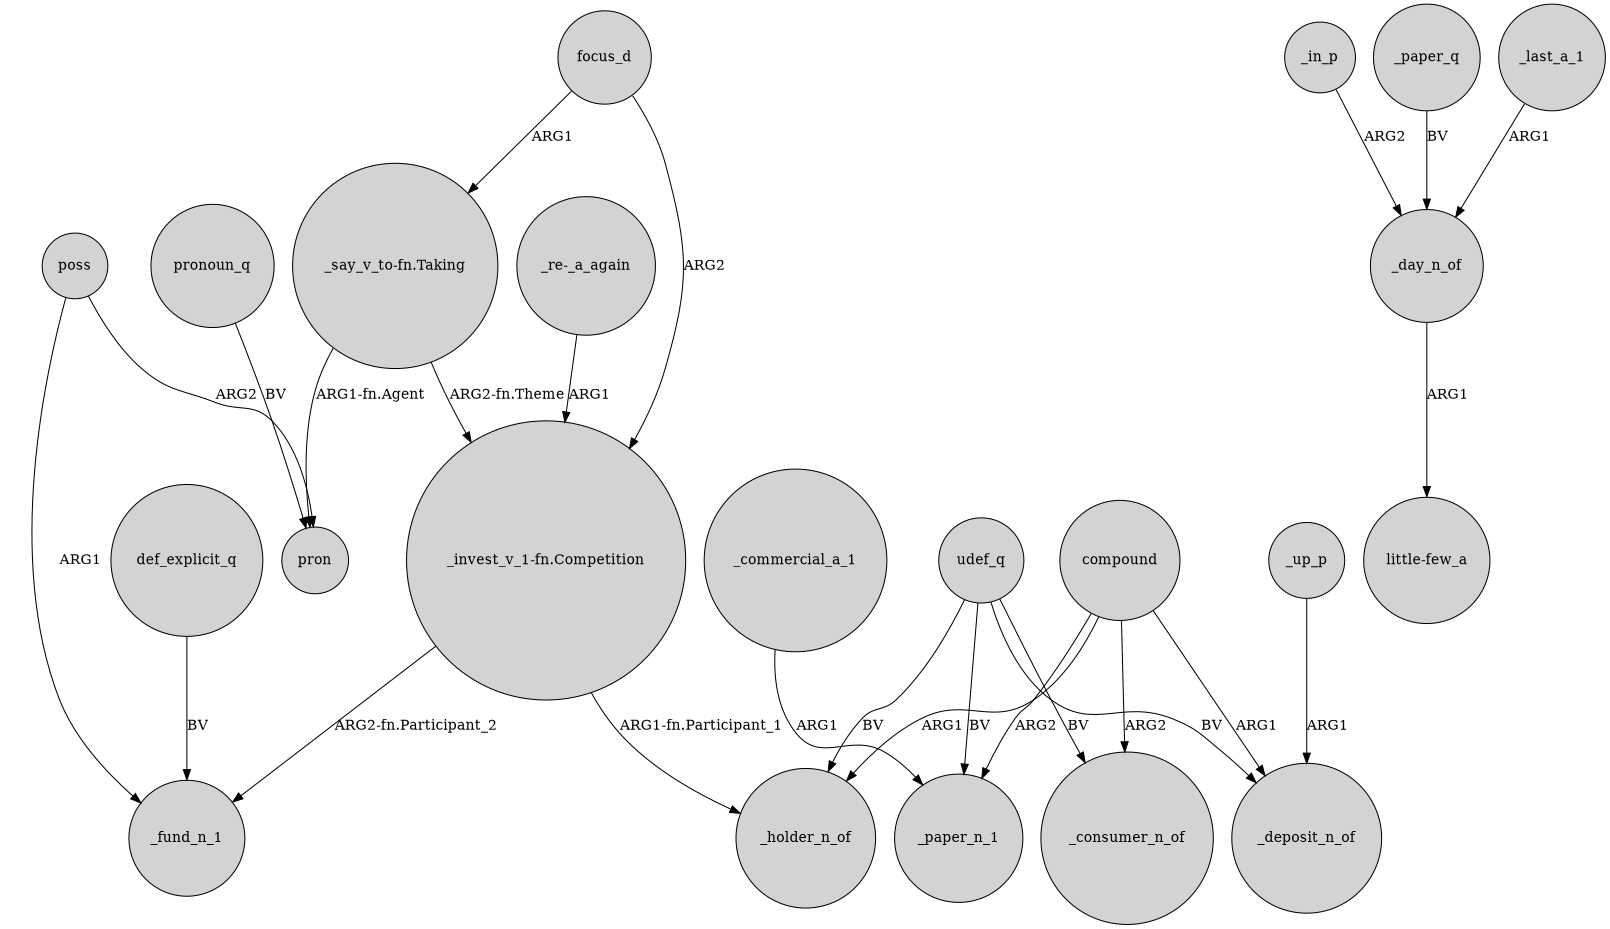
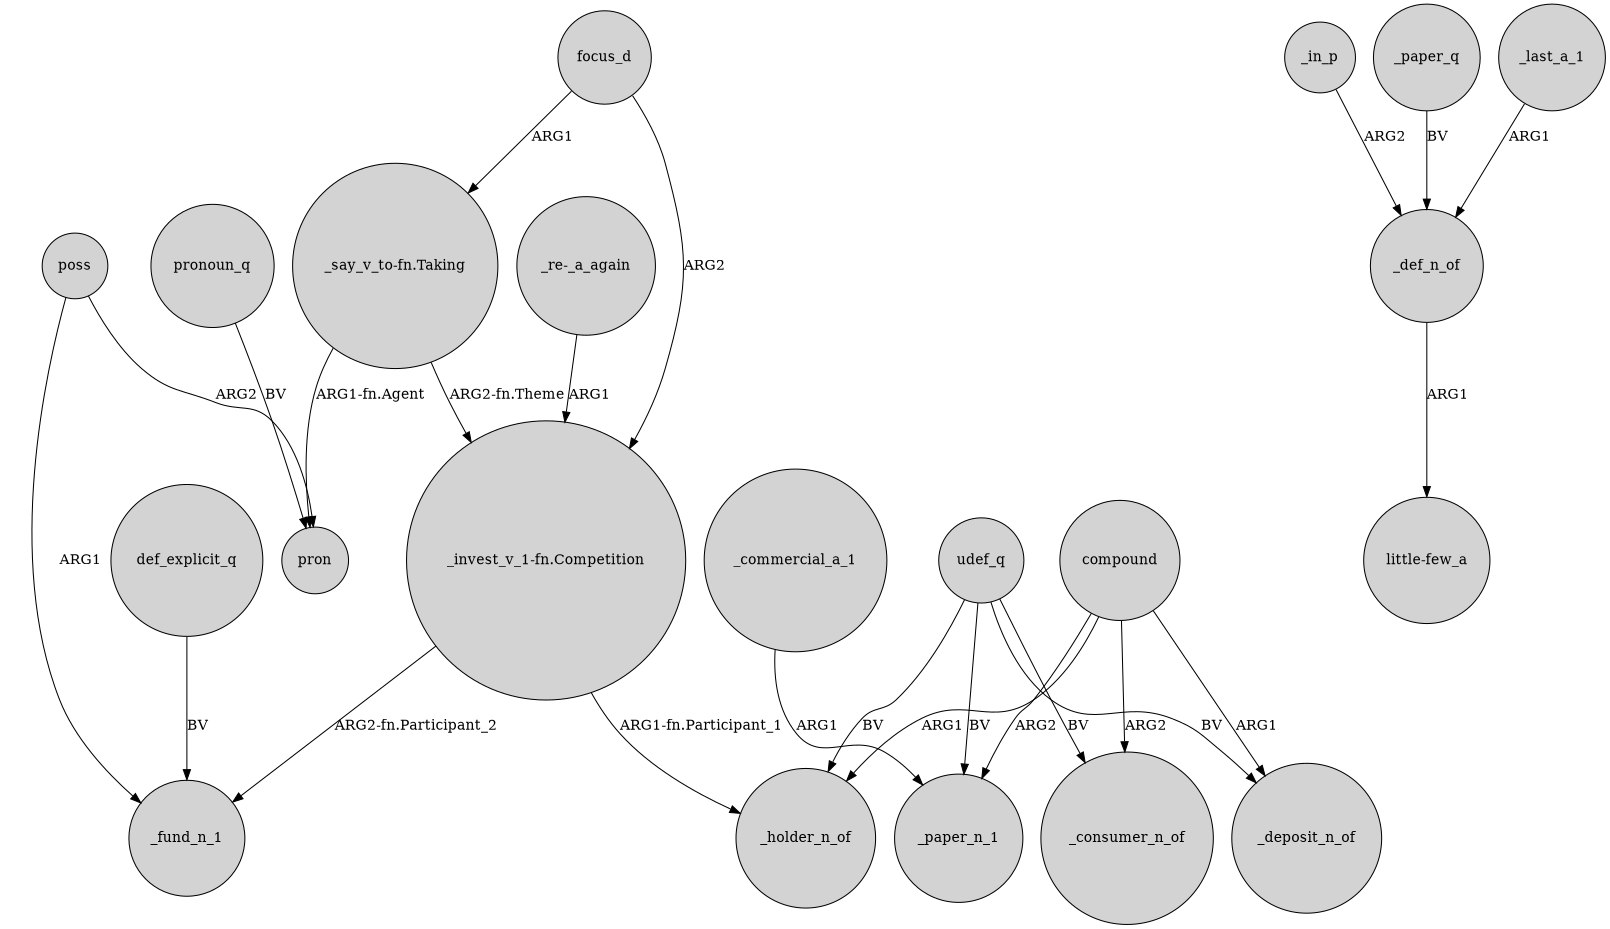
node "_day_n_of": label "_day_n_of" -> "_def_n_of"
node "_up_p": removed
